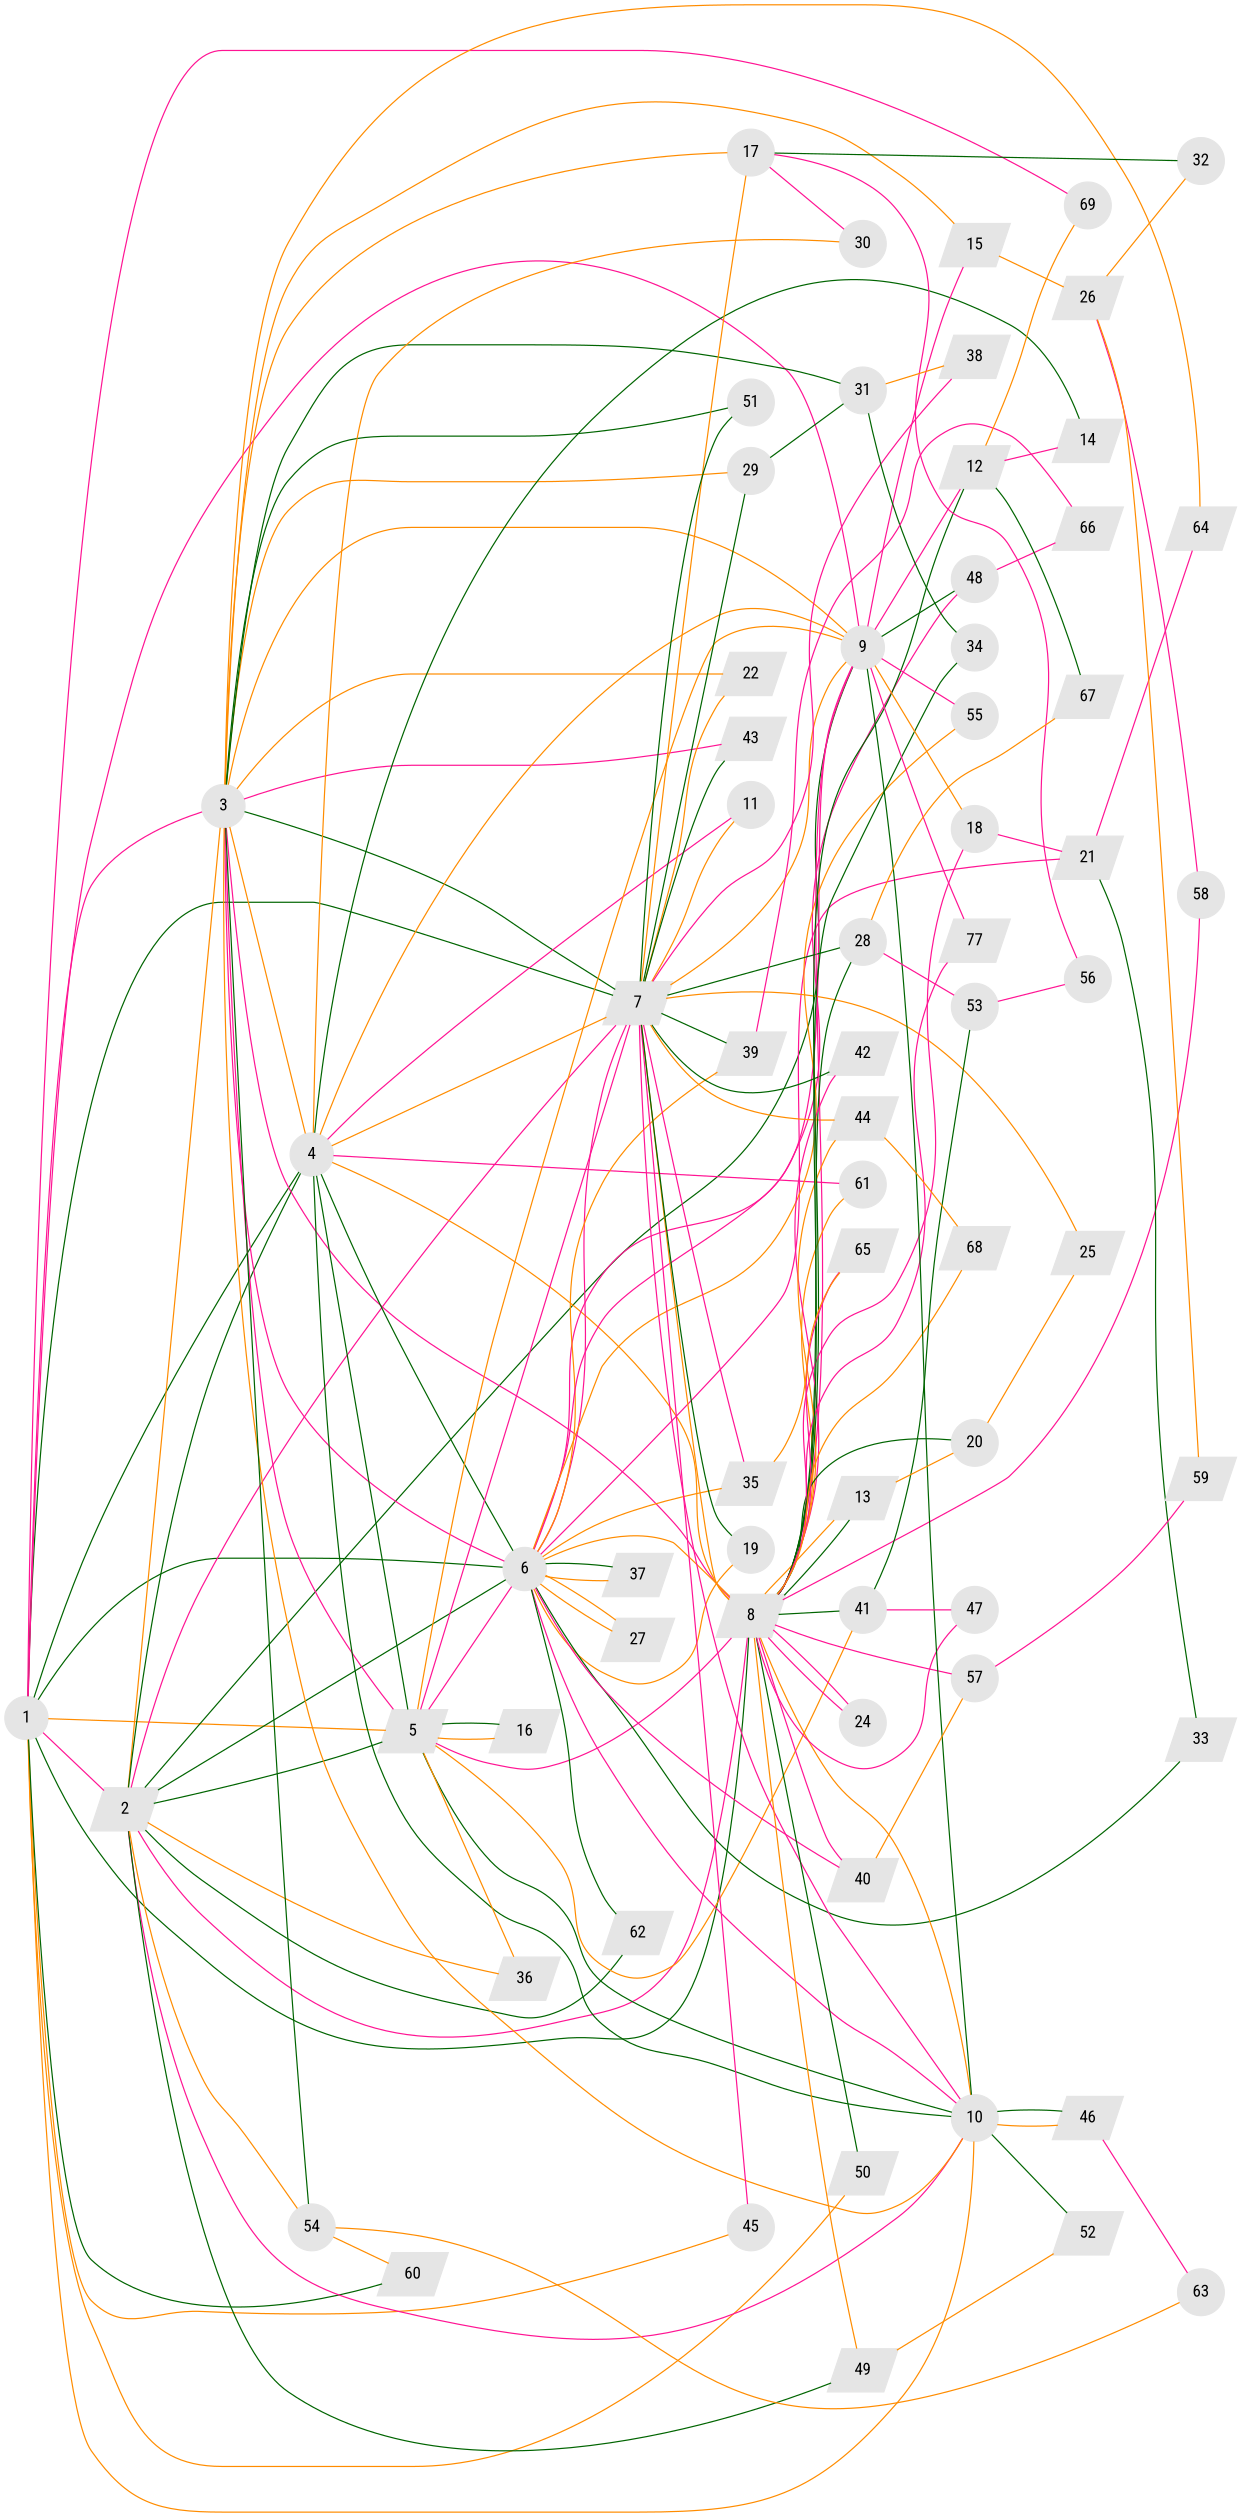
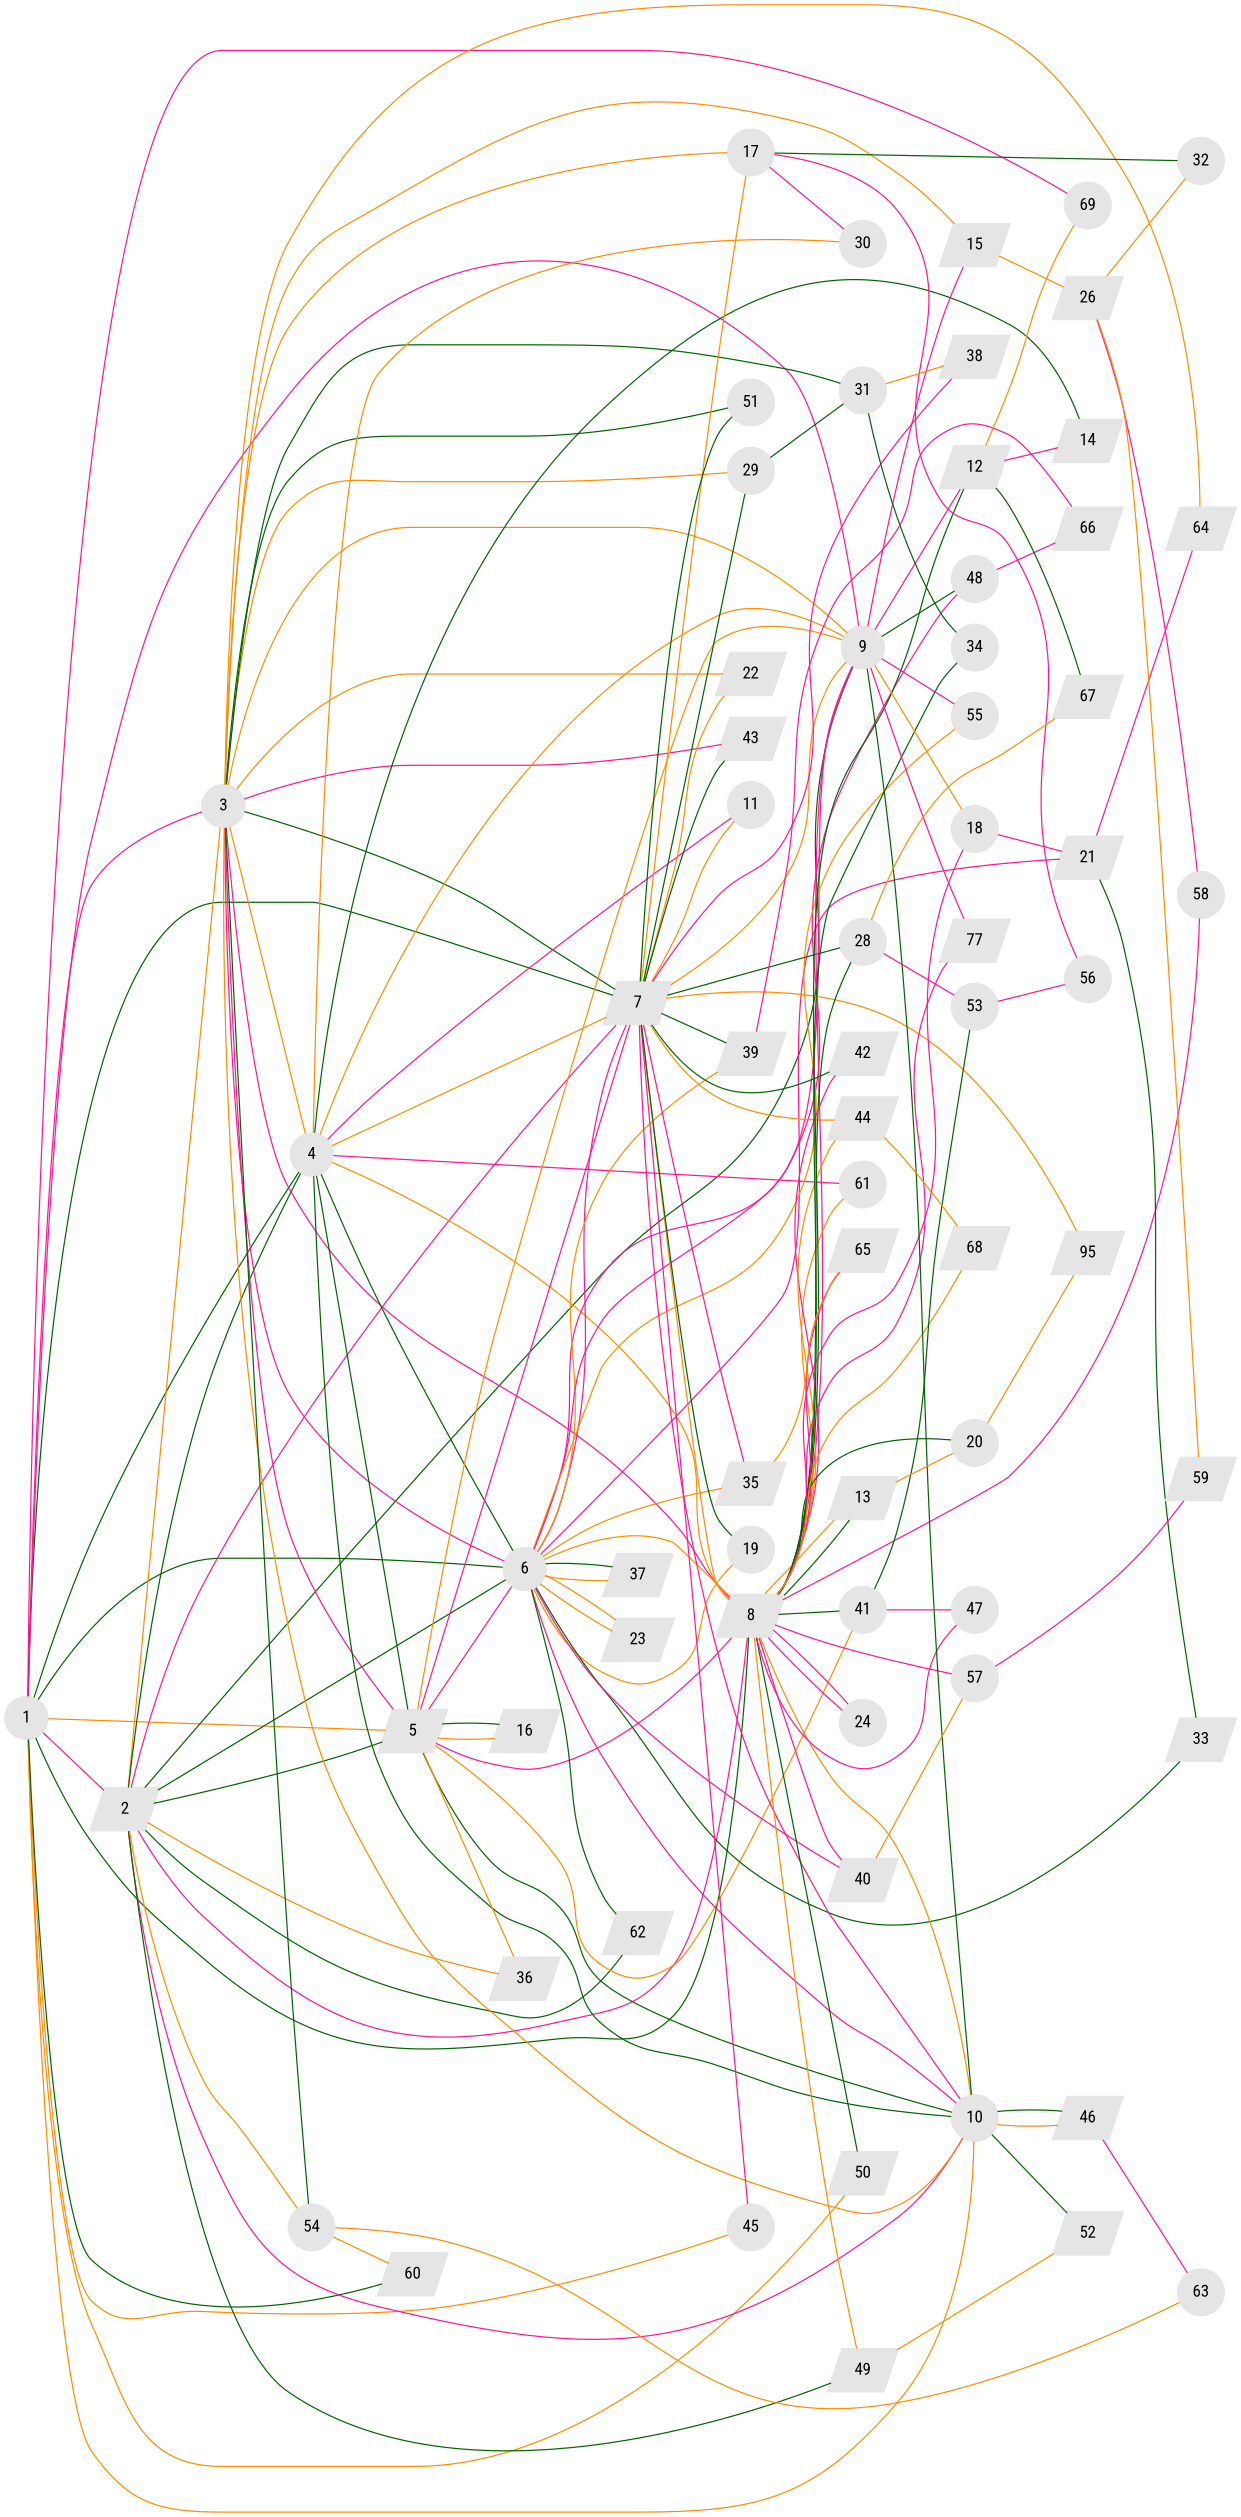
node "25": label "25" -> "95"
node "27": label "27" -> "23"
